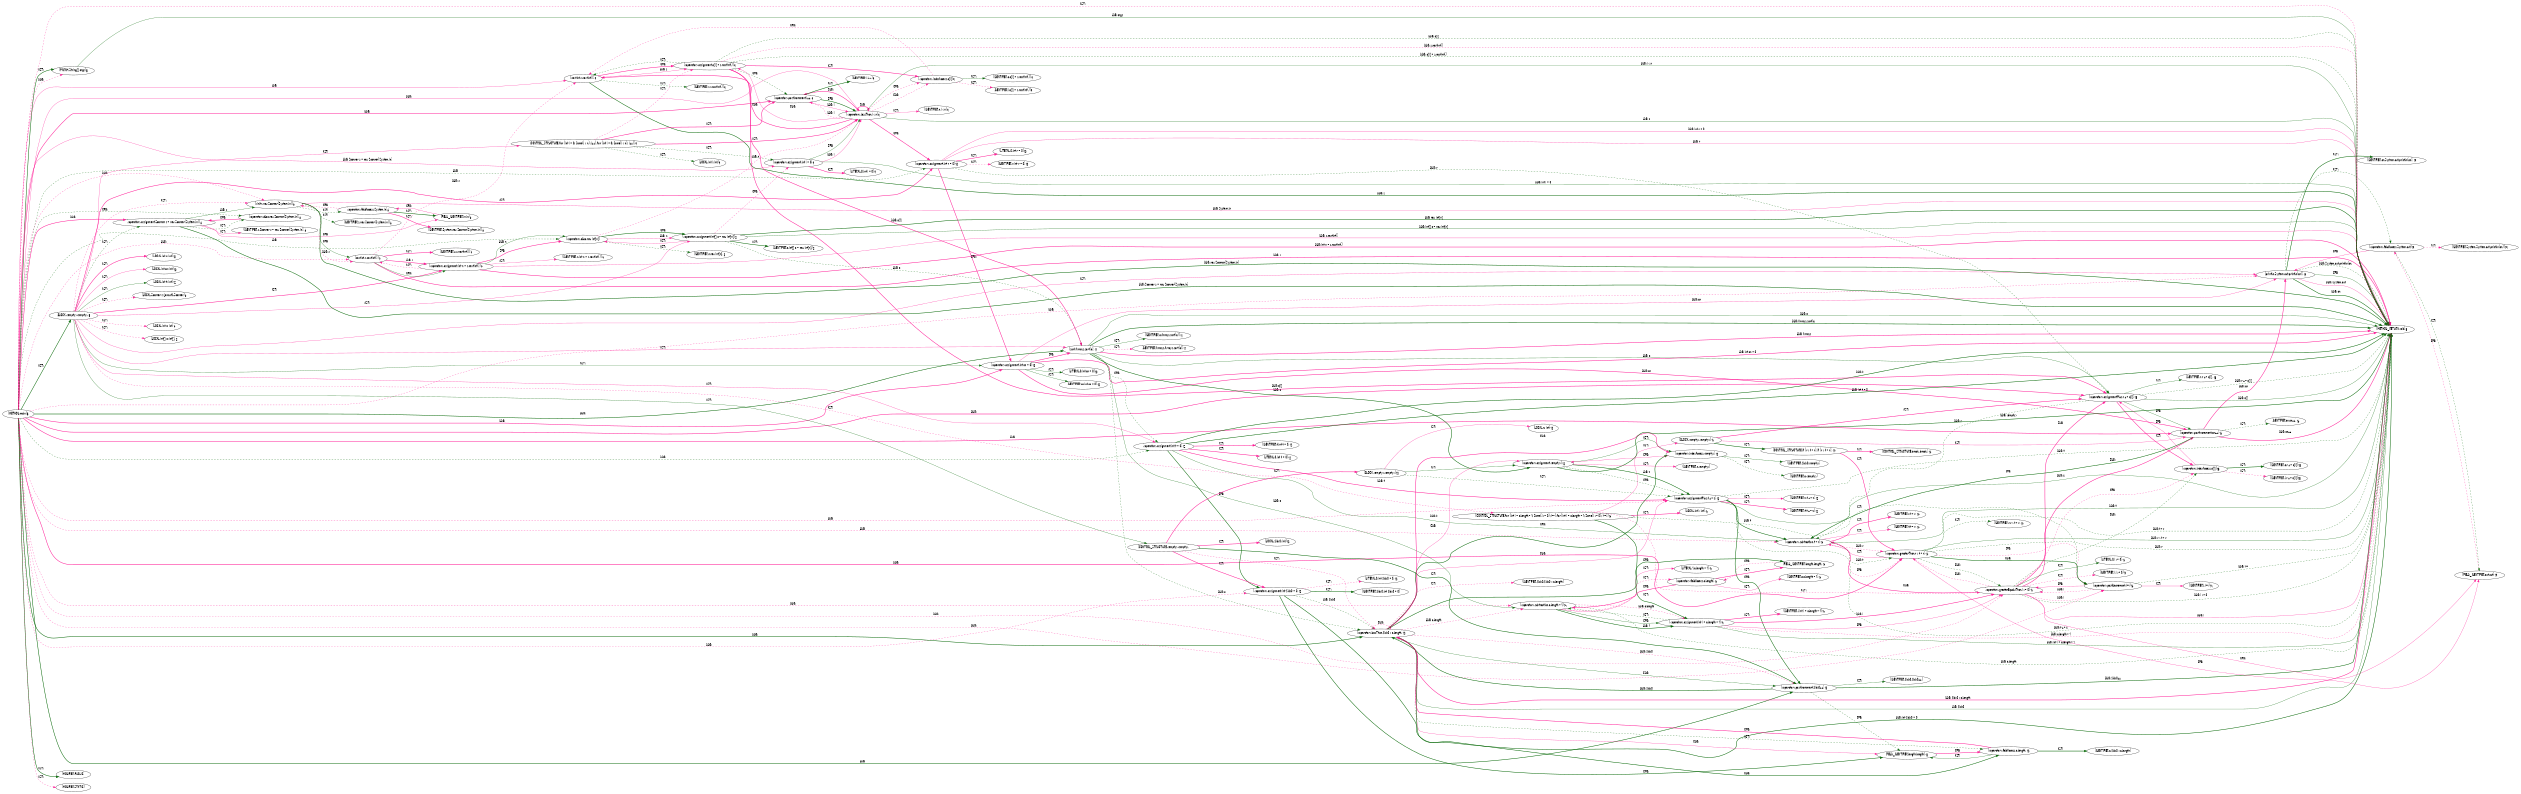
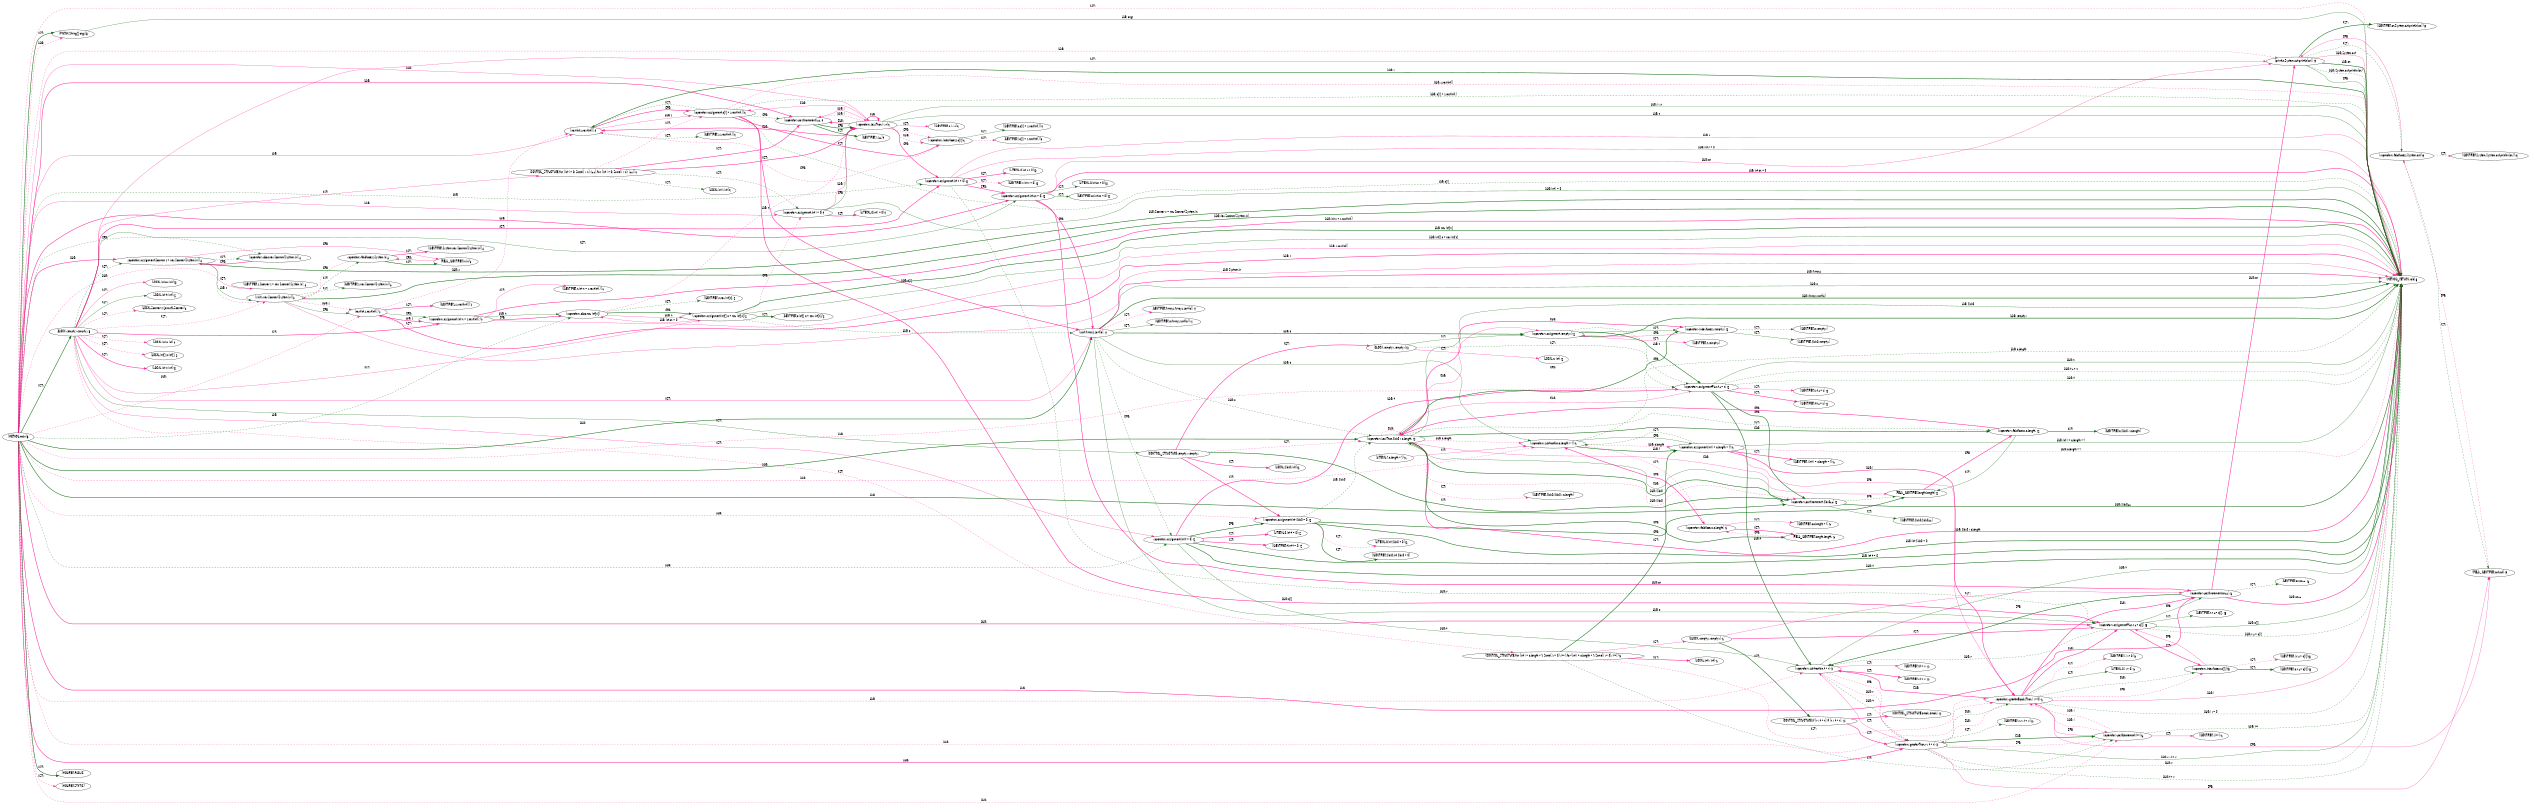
edge "(METHOD,main)" -> "(<operator>.assignment,int i = 0)": label "DDG: Scanner s = new Scanner(System.in)" -> "DDG: "
edge "(<operator>.assignment,int[] a = new int[n])" -> "(<operator>.alloc,new int[n])": label "AST: " -> "DDG: int an = 0"
edge "(<operator>.subtraction,a.length - 1)" -> "(LITERAL,1,a.length - 1)": reversed
